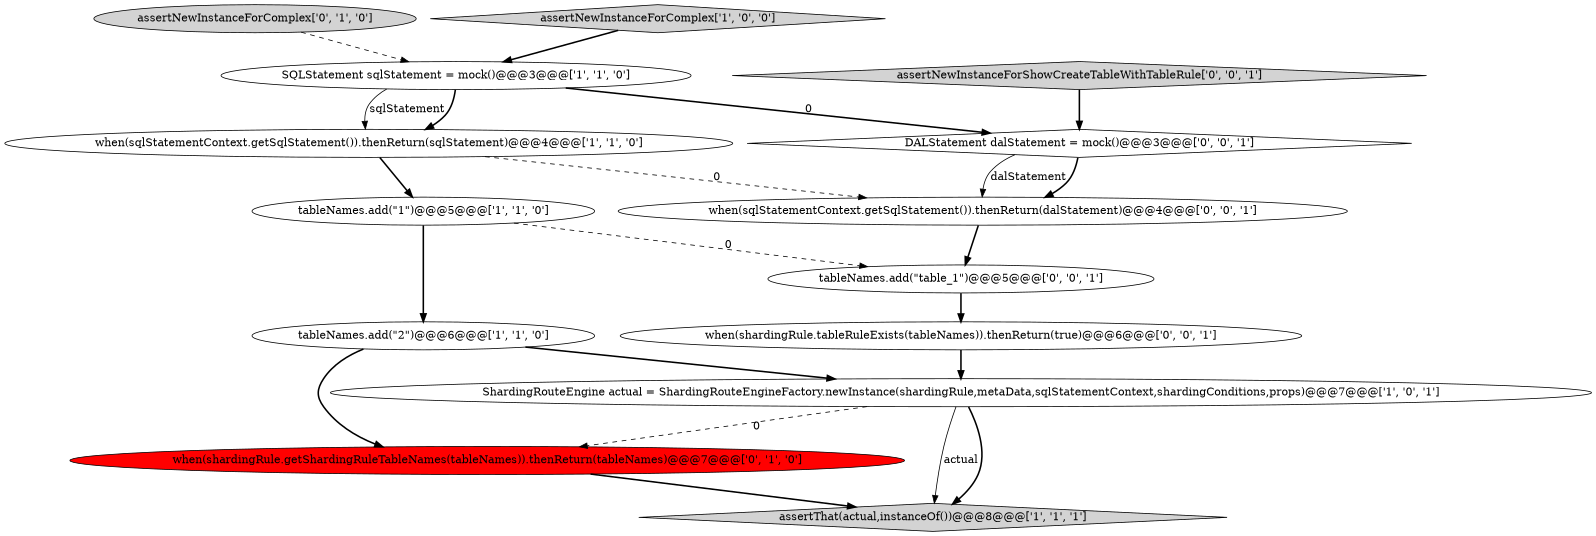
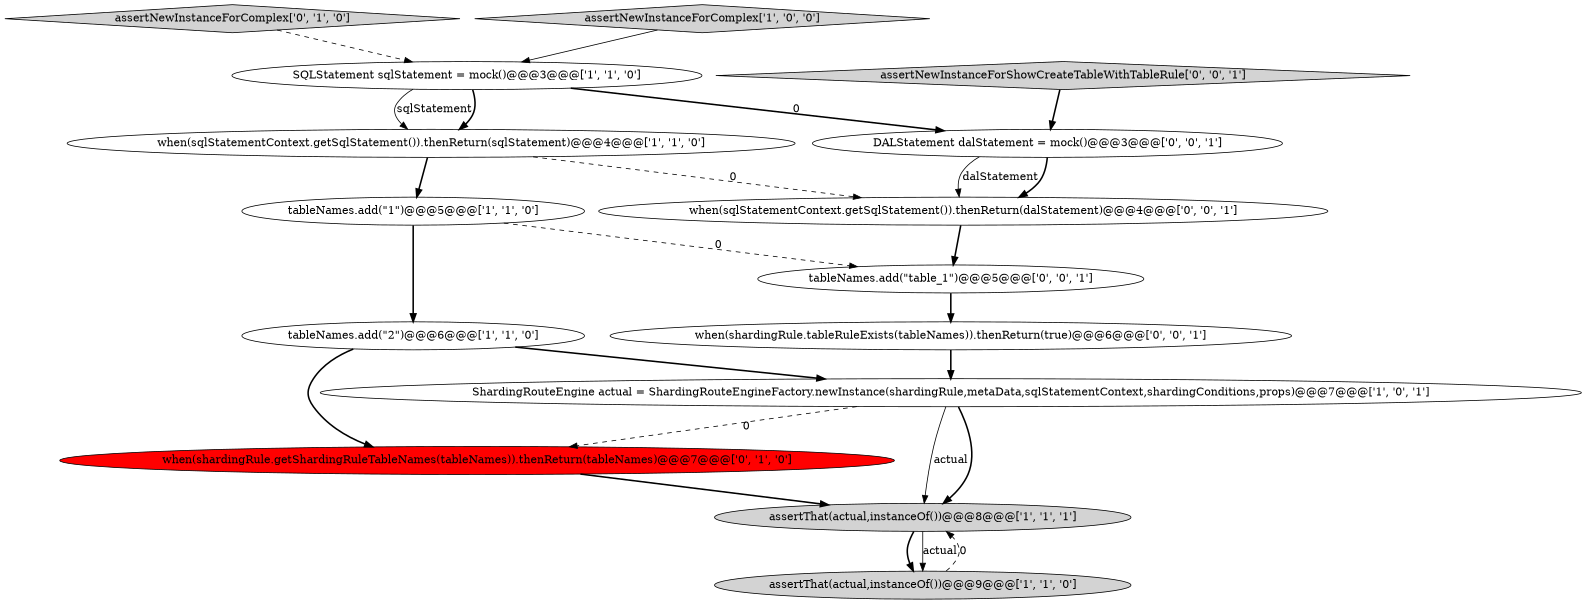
node "assertNewInstanceForComplex['0', '1', '0']": shape ellipse -> diamond
edge "assertNewInstanceForComplex['1', '0', '0']" -> "SQLStatement sqlStatement = mock()@@@3@@@['1', '1', '0']": style bold -> solid
node "DALStatement dalStatement = mock()@@@3@@@['0', '0', '1']": shape diamond -> ellipse
node "assertThat(actual,instanceOf())@@@8@@@['1', '1', '1']": shape diamond -> ellipse
node "assertThat(actual,instanceOf())@@@9@@@['1', '1', '0']": added
